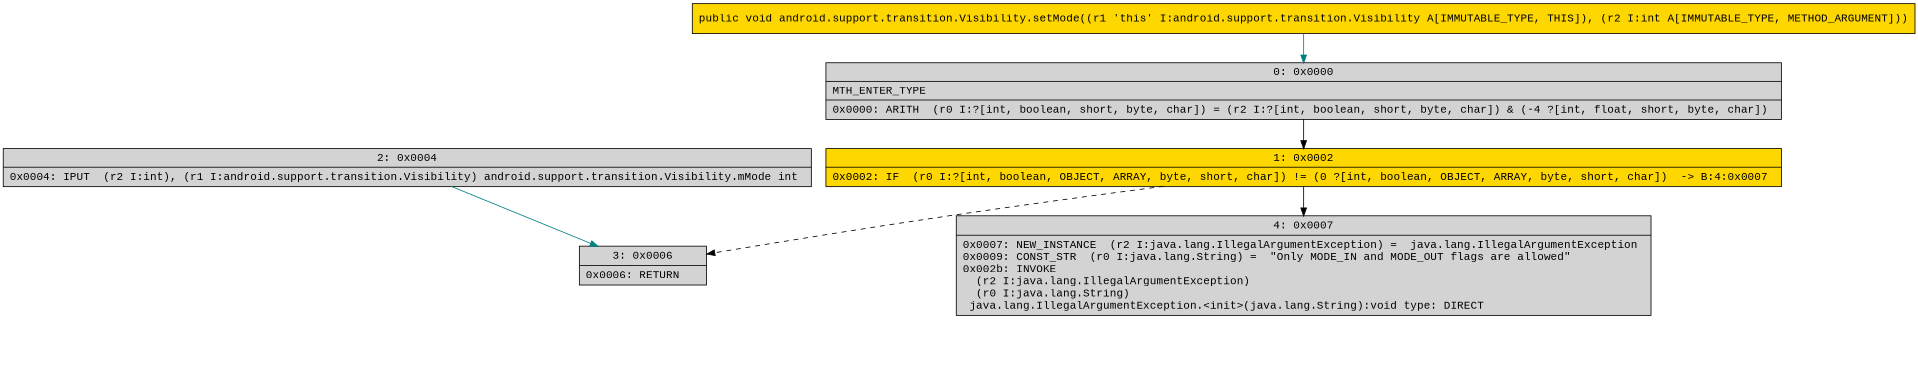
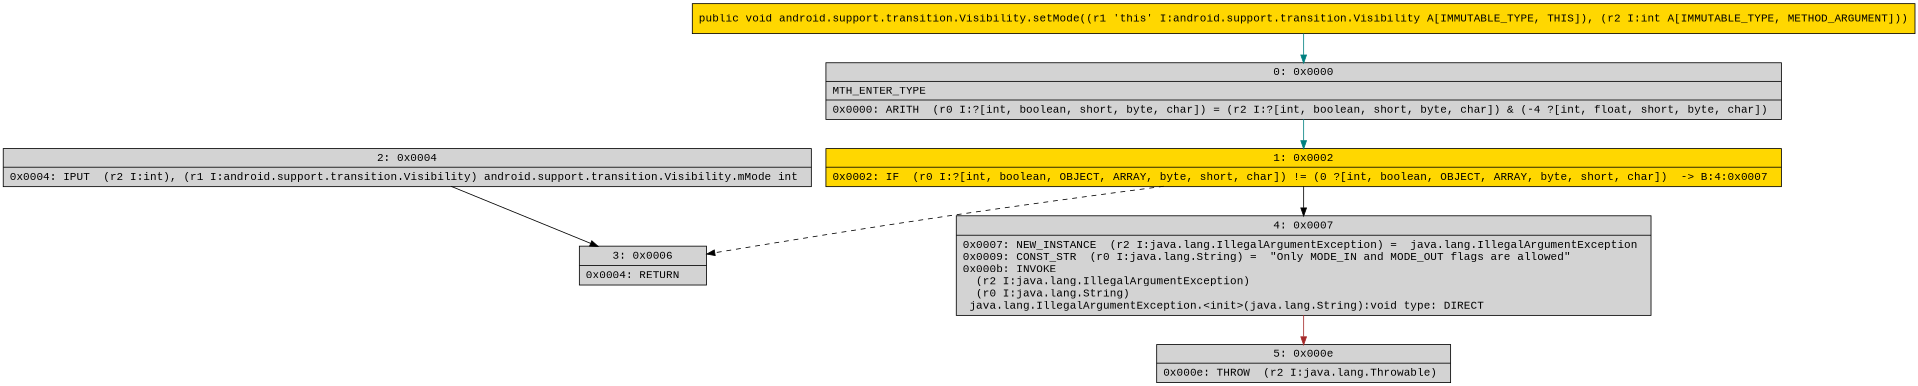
edge "0: 0x0000" -> "1: 0x0002": color black -> teal
edge "2: 0x0004" -> "3: 0x0006": color teal -> black
node "4: 0x0007": text "0x002b: INVOKE" -> "0x000b: INVOKE"
node "3: 0x0006": text "0x0006: RETURN" -> "0x0004: RETURN"
node "5: 0x000e": added
